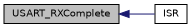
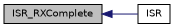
node "USART_RXComplete": label "USART_RXComplete" -> "ISR_RXComplete"
